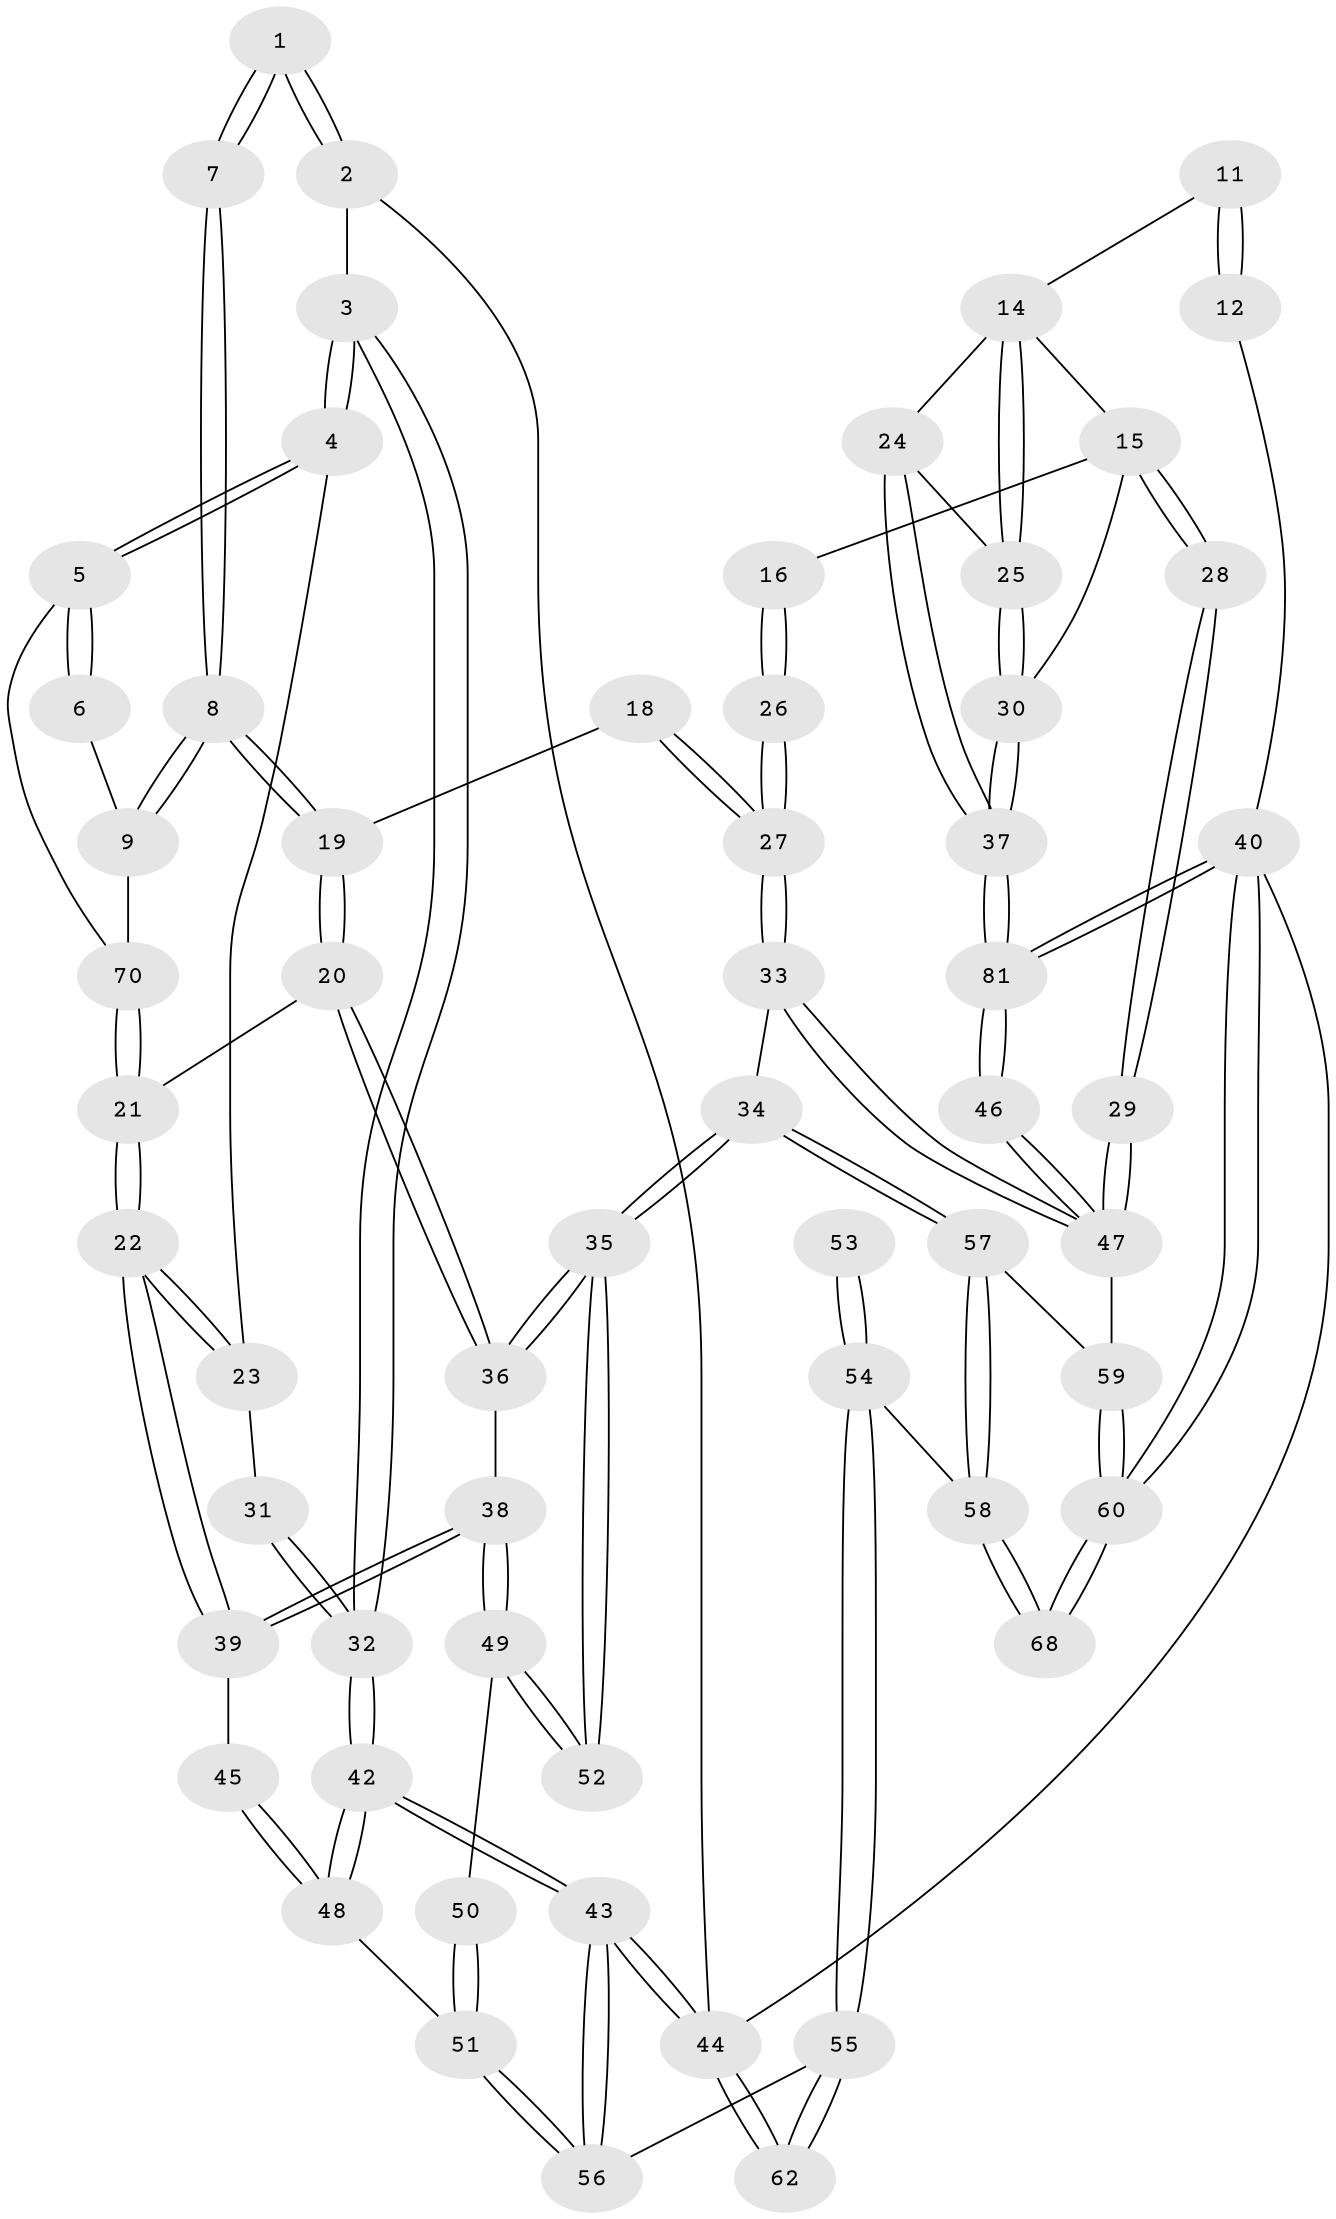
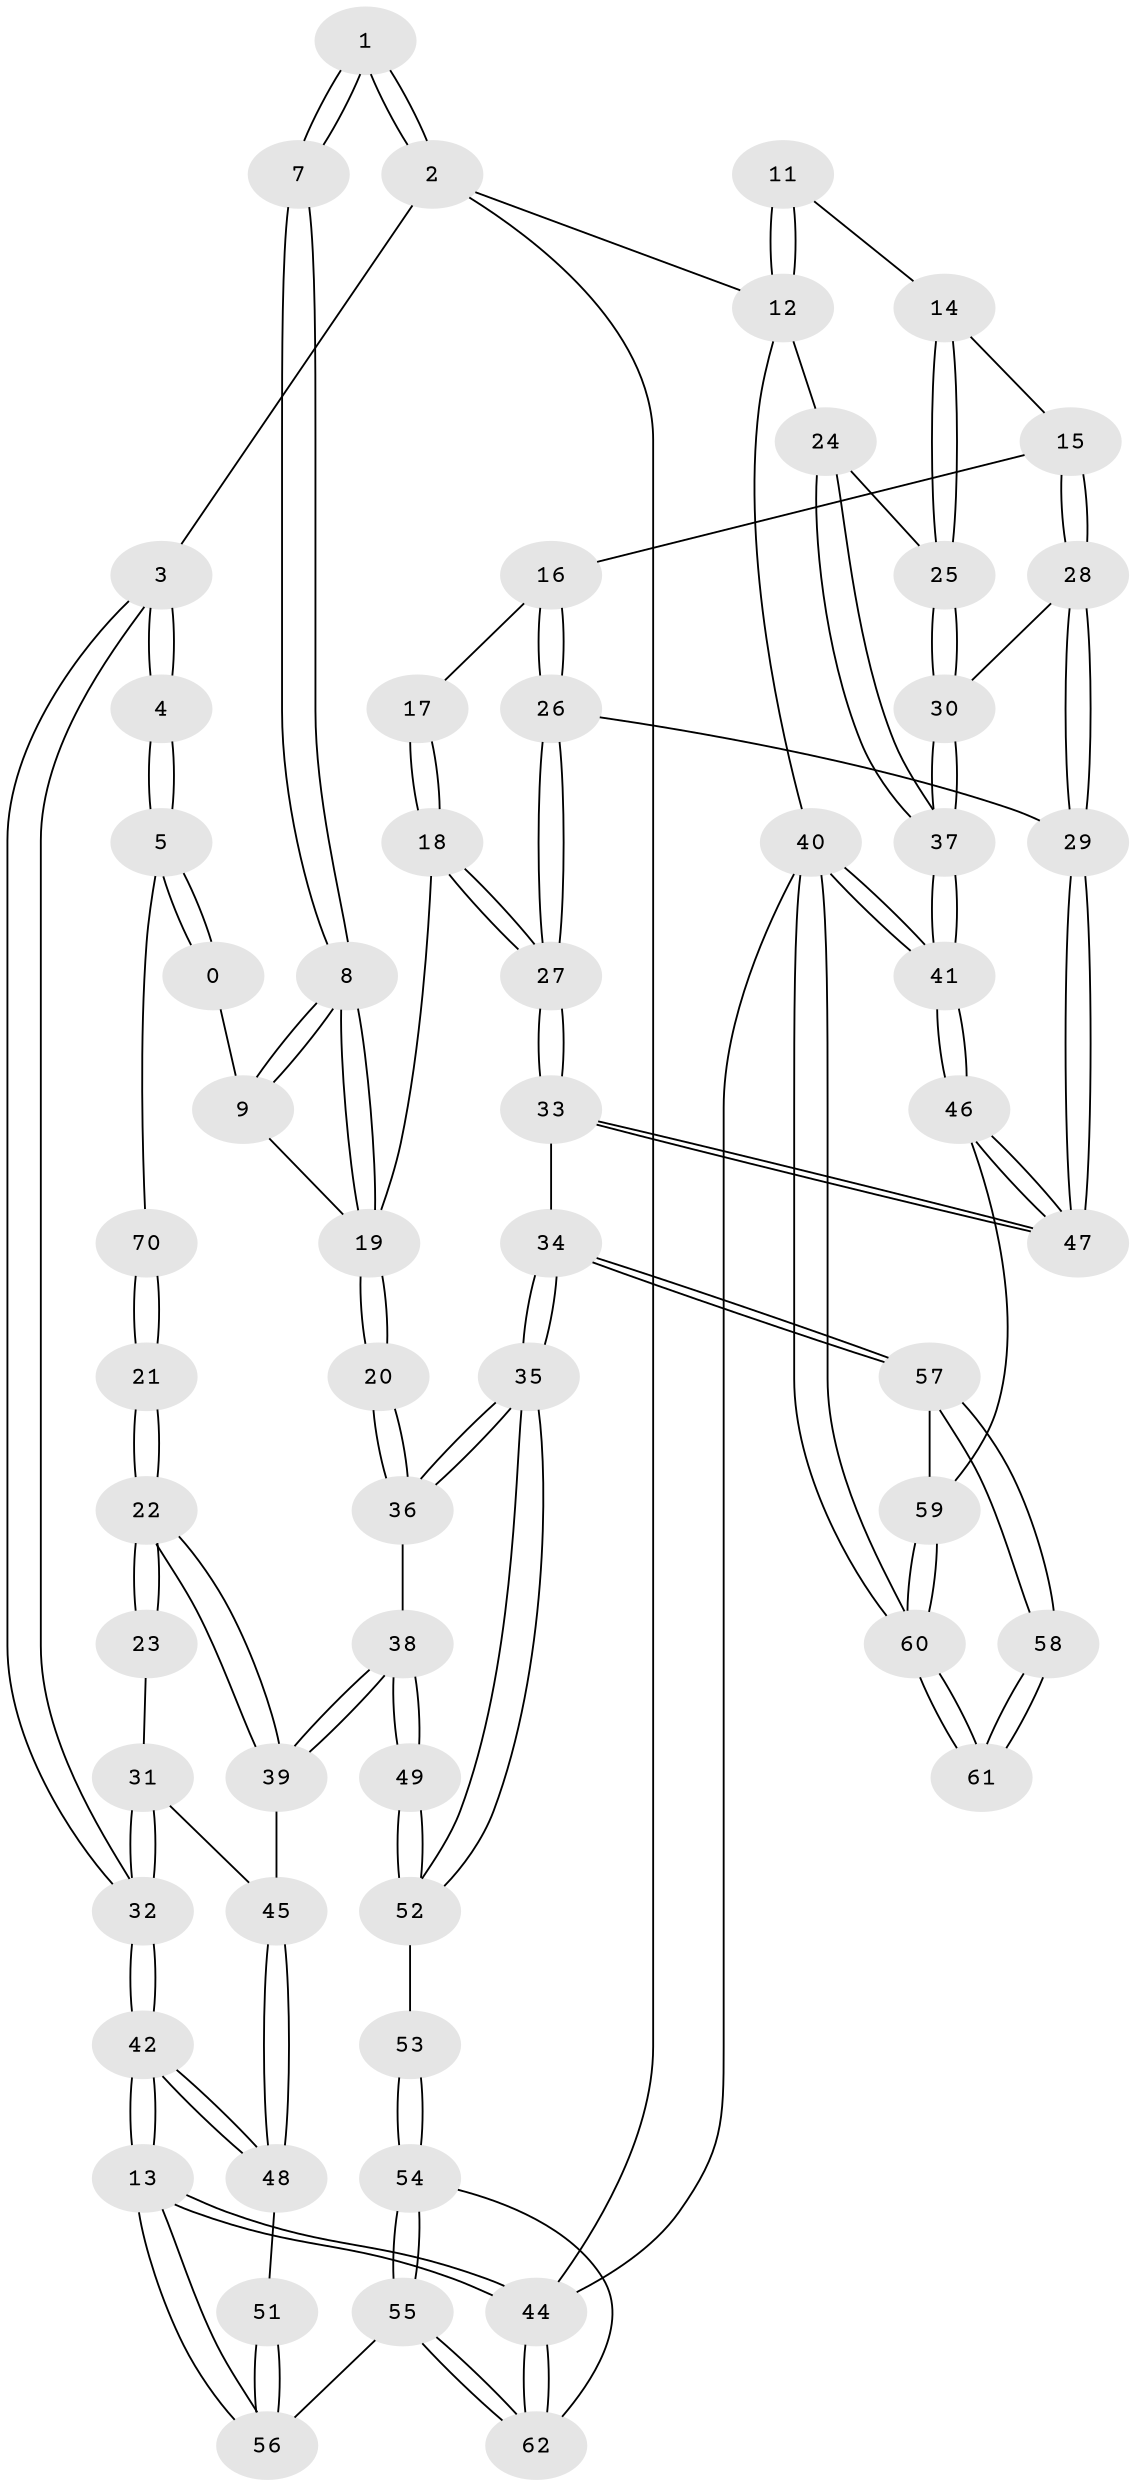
edge "2" -- "12": added
edge "14" -- "24": now "12" -- "24"
edge "15" -- "30": now "28" -- "30"
node "6": label "6" -> "0"
node "17": added
edge "26" -- "29": added
edge "4" -- "23": removed
edge "9" -- "70": now "9" -- "19"
node "81": label "81" -> "41"
edge "20" -- "21": removed
edge "47" -- "59": now "46" -- "59"
edge "54" -- "58": now "54" -- "62"
node "68": label "68" -> "61"
edge "31" -- "45": added
node "50": removed
node "43": label "43" -> "13"
edge "52" -- "53": added
